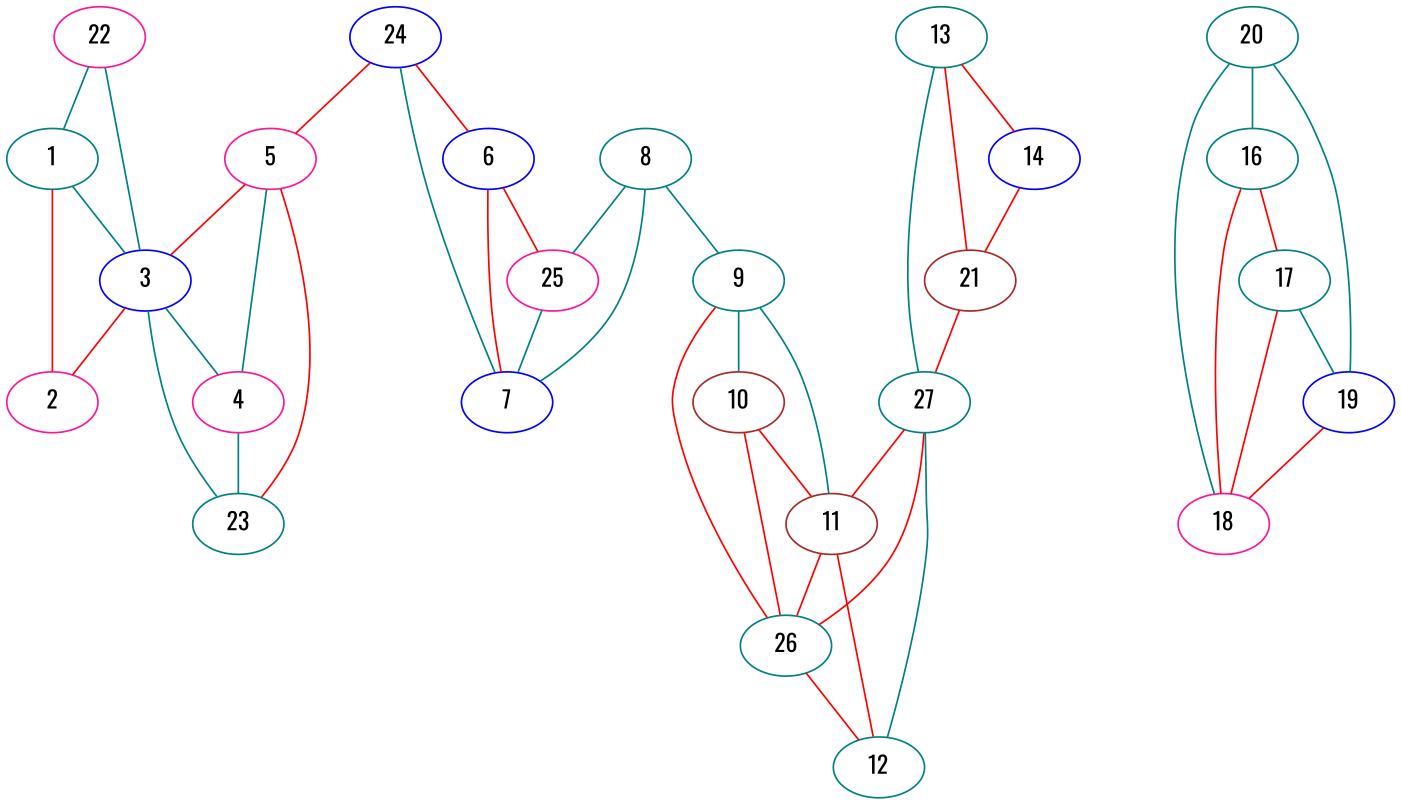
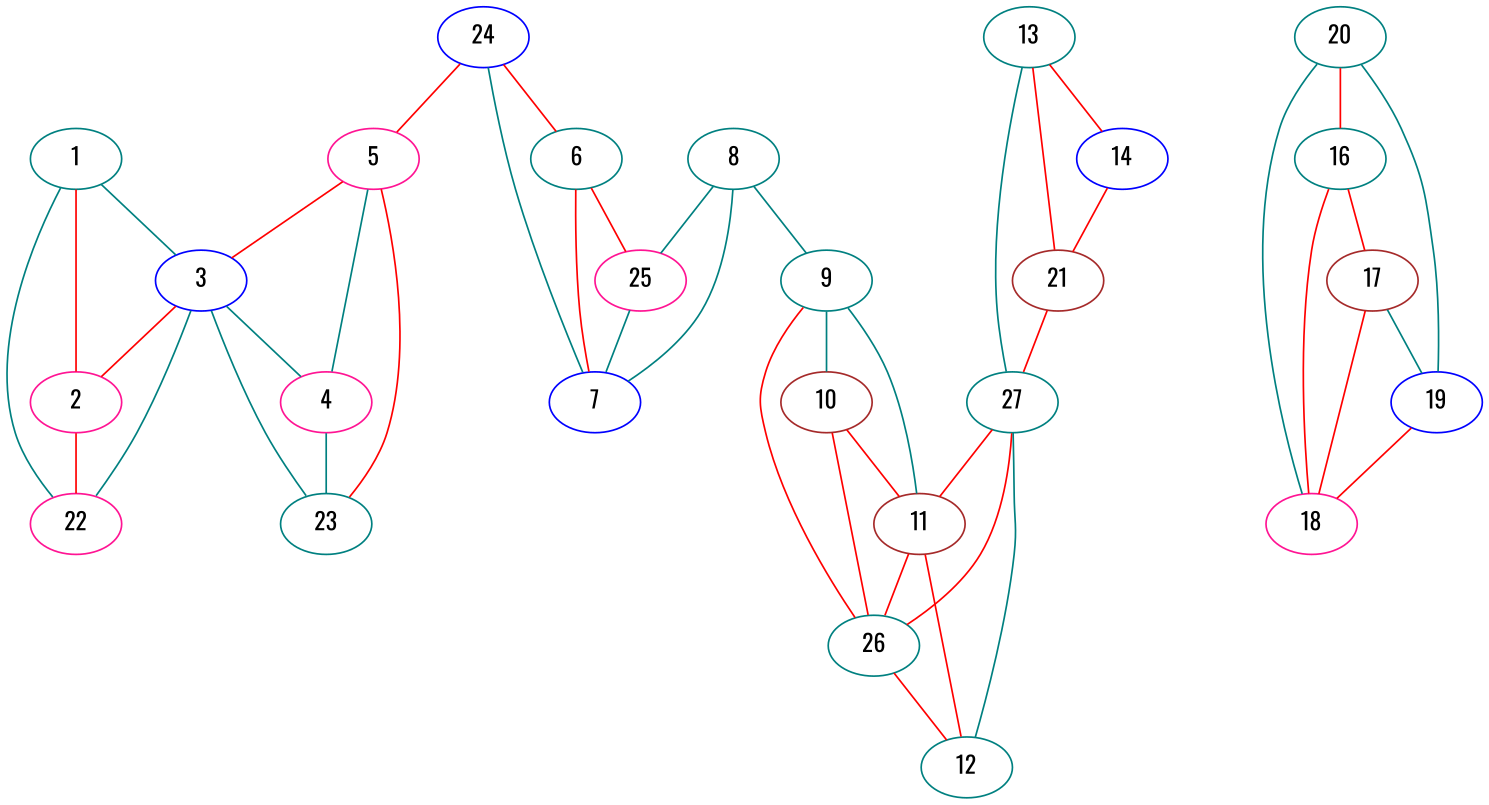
edge "20" -- "16": color teal -> red
node "6": color blue -> teal
node "17": color teal -> brown
edge "2" -- "22": added
